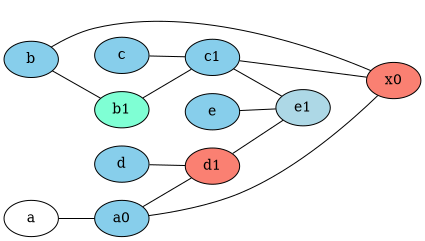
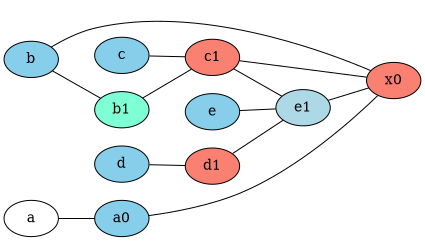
node "c1": fillcolor skyblue -> salmon
edge "x0" -- "e1": added
edge "d1" -- "a0": removed
